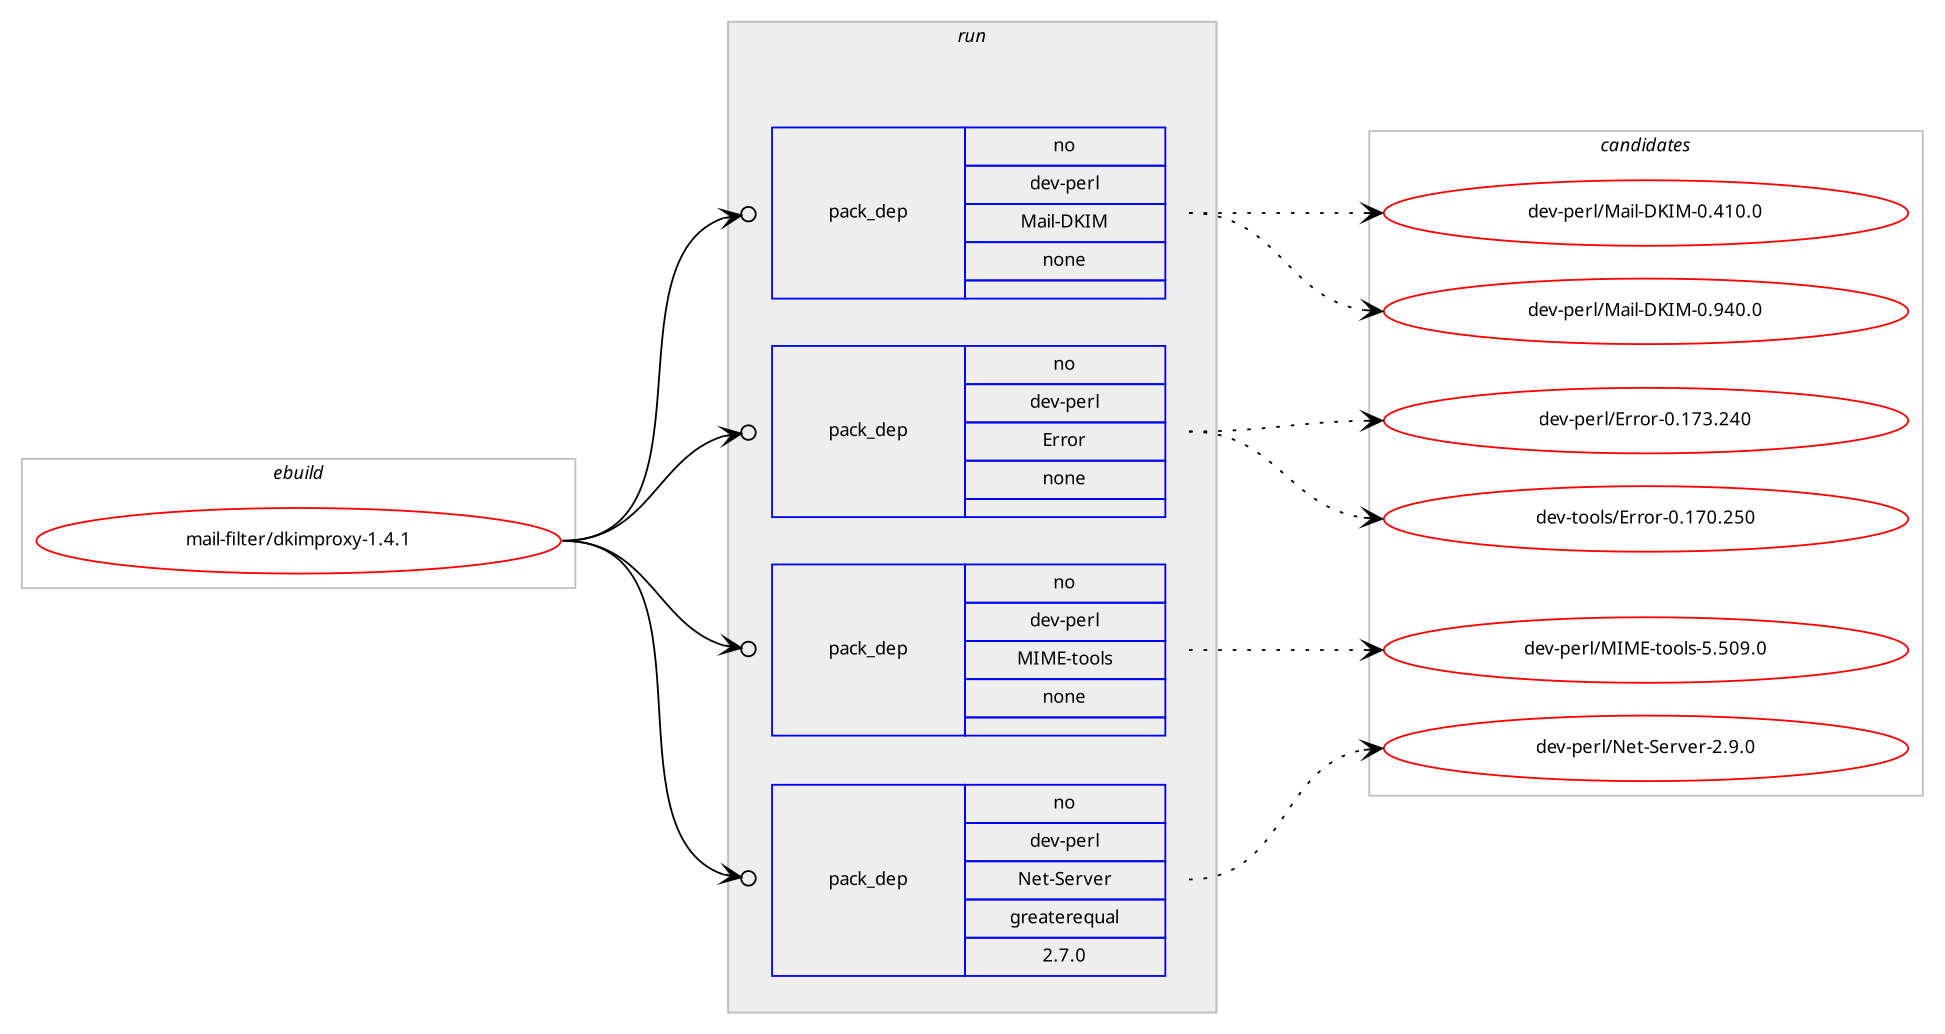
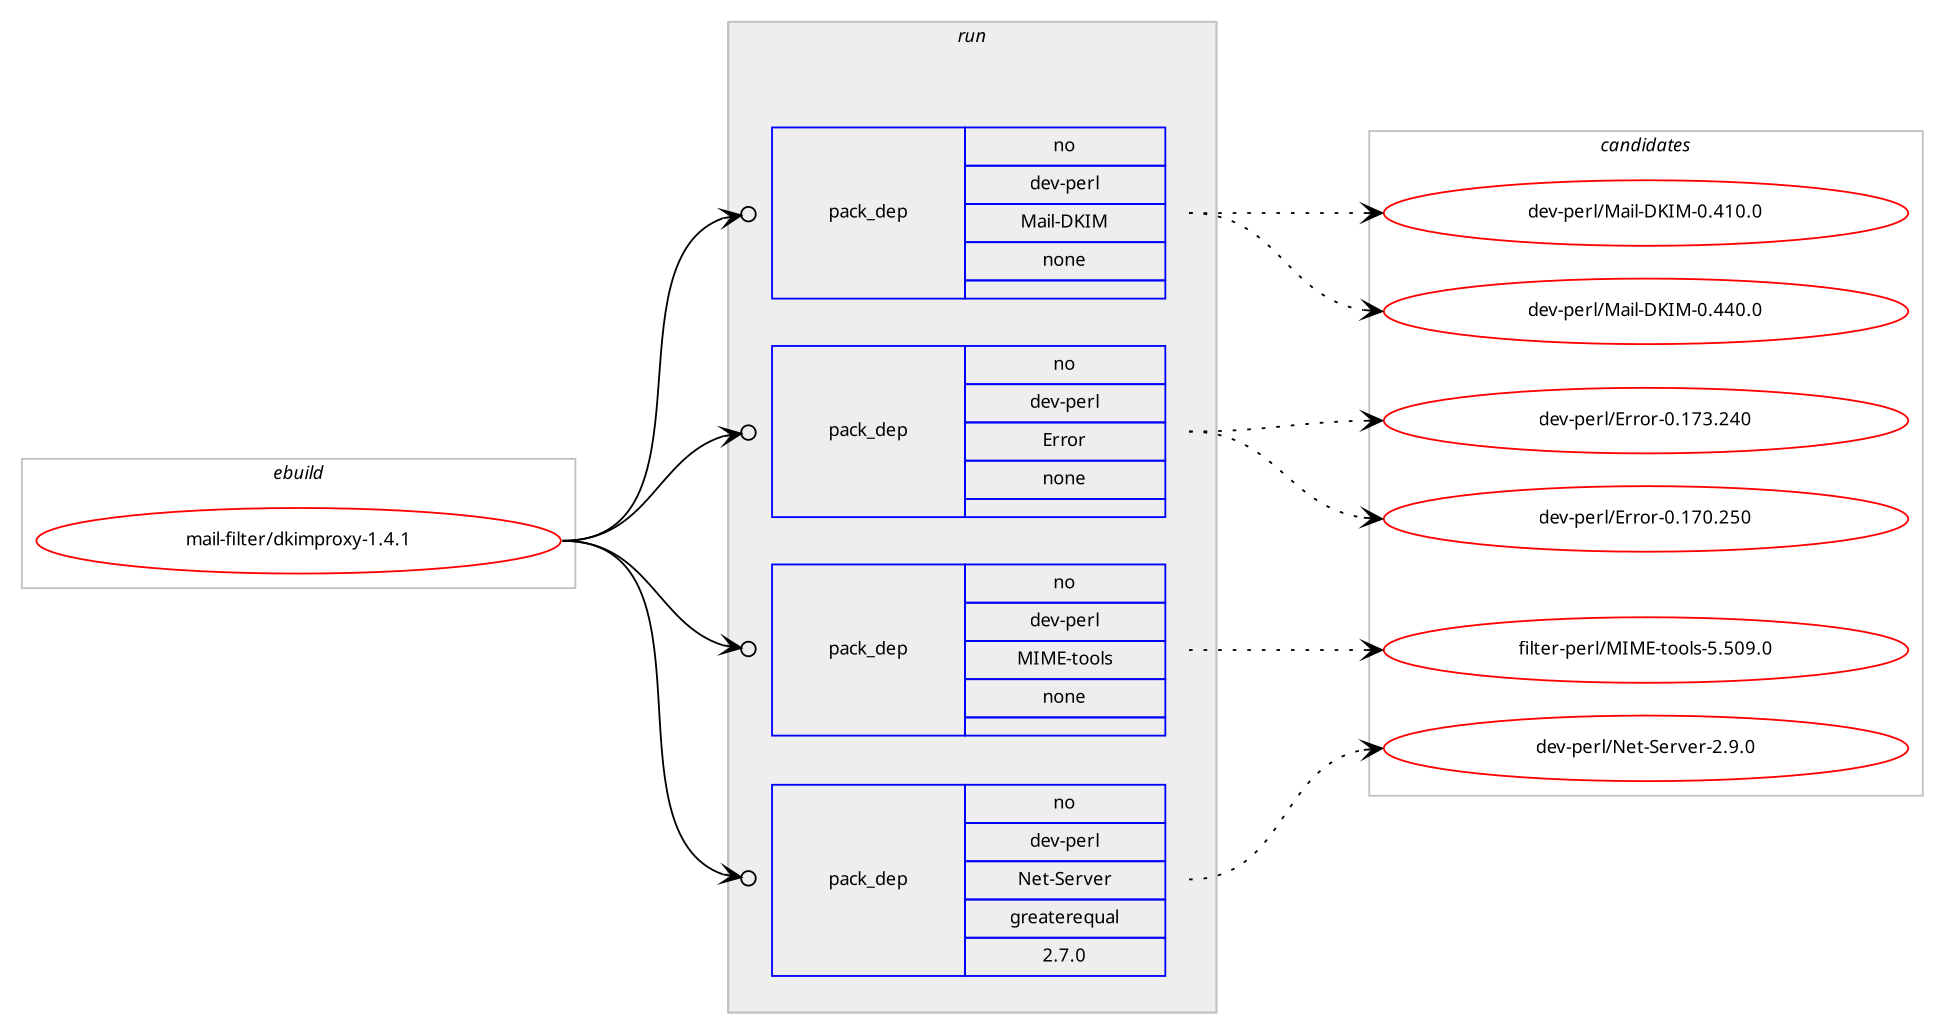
node "dev-perl/Mail-DKIM-0.940.0": label "dev-perl/Mail-DKIM-0.940.0" -> "dev-perl/Mail-DKIM-0.440.0"
node "dev-tools/Error-0.170.250": label "dev-tools/Error-0.170.250" -> "dev-perl/Error-0.170.250"
node "dev-perl/MIME-tools-5.509.0": label "dev-perl/MIME-tools-5.509.0" -> "filter-perl/MIME-tools-5.509.0"
